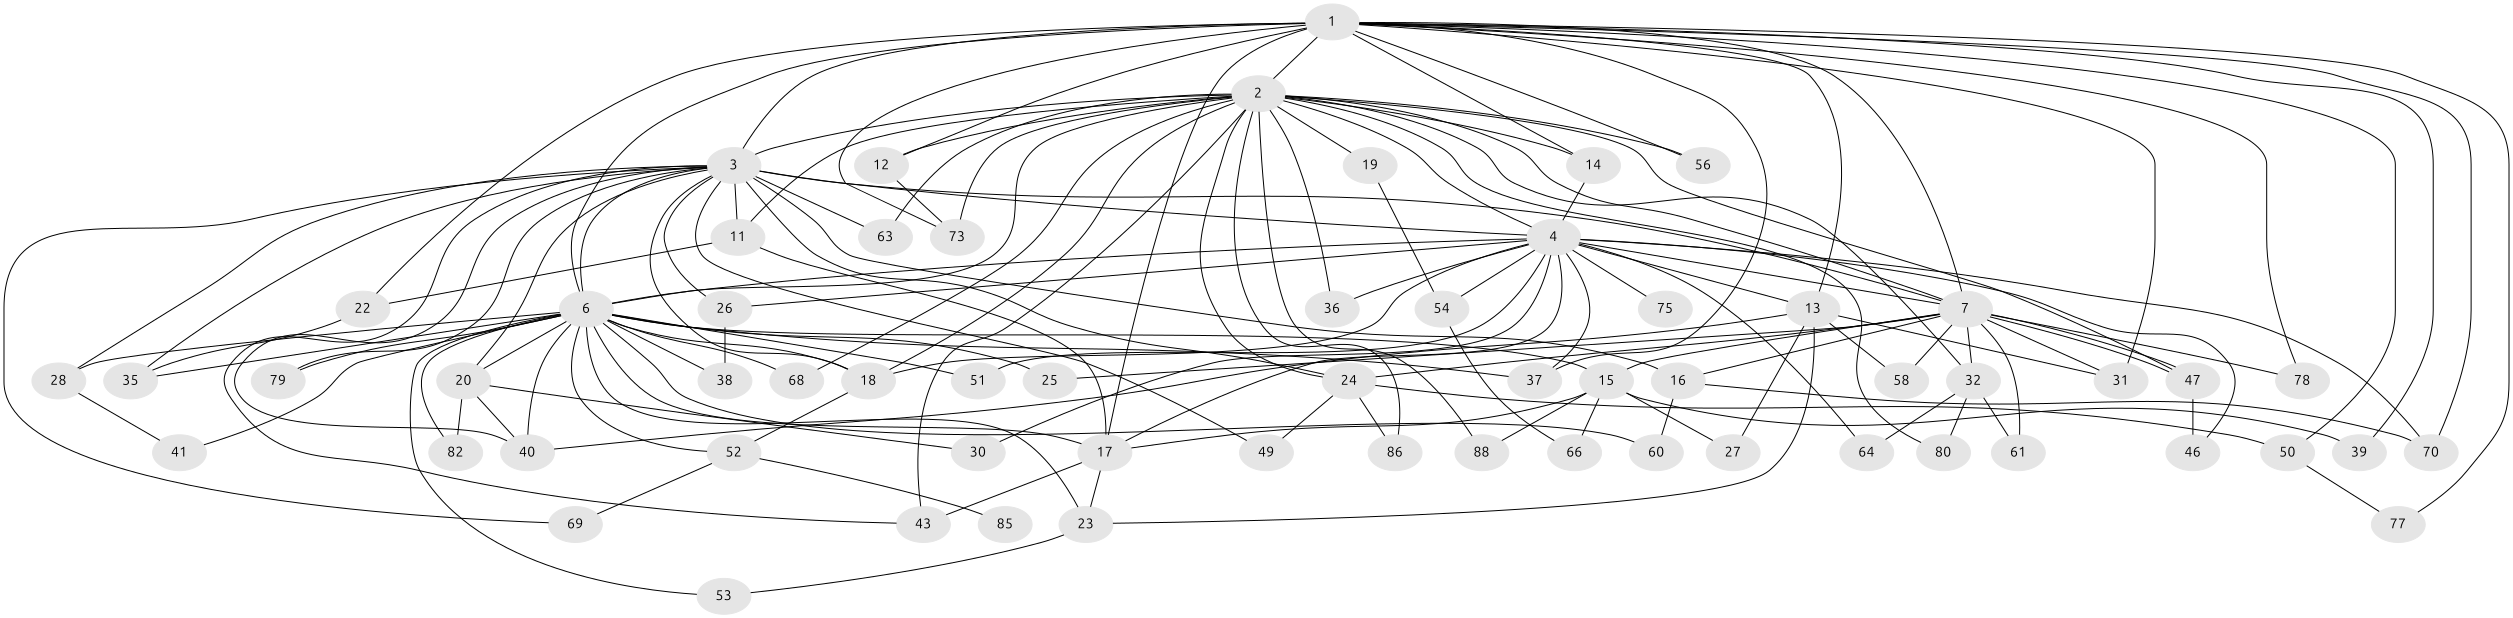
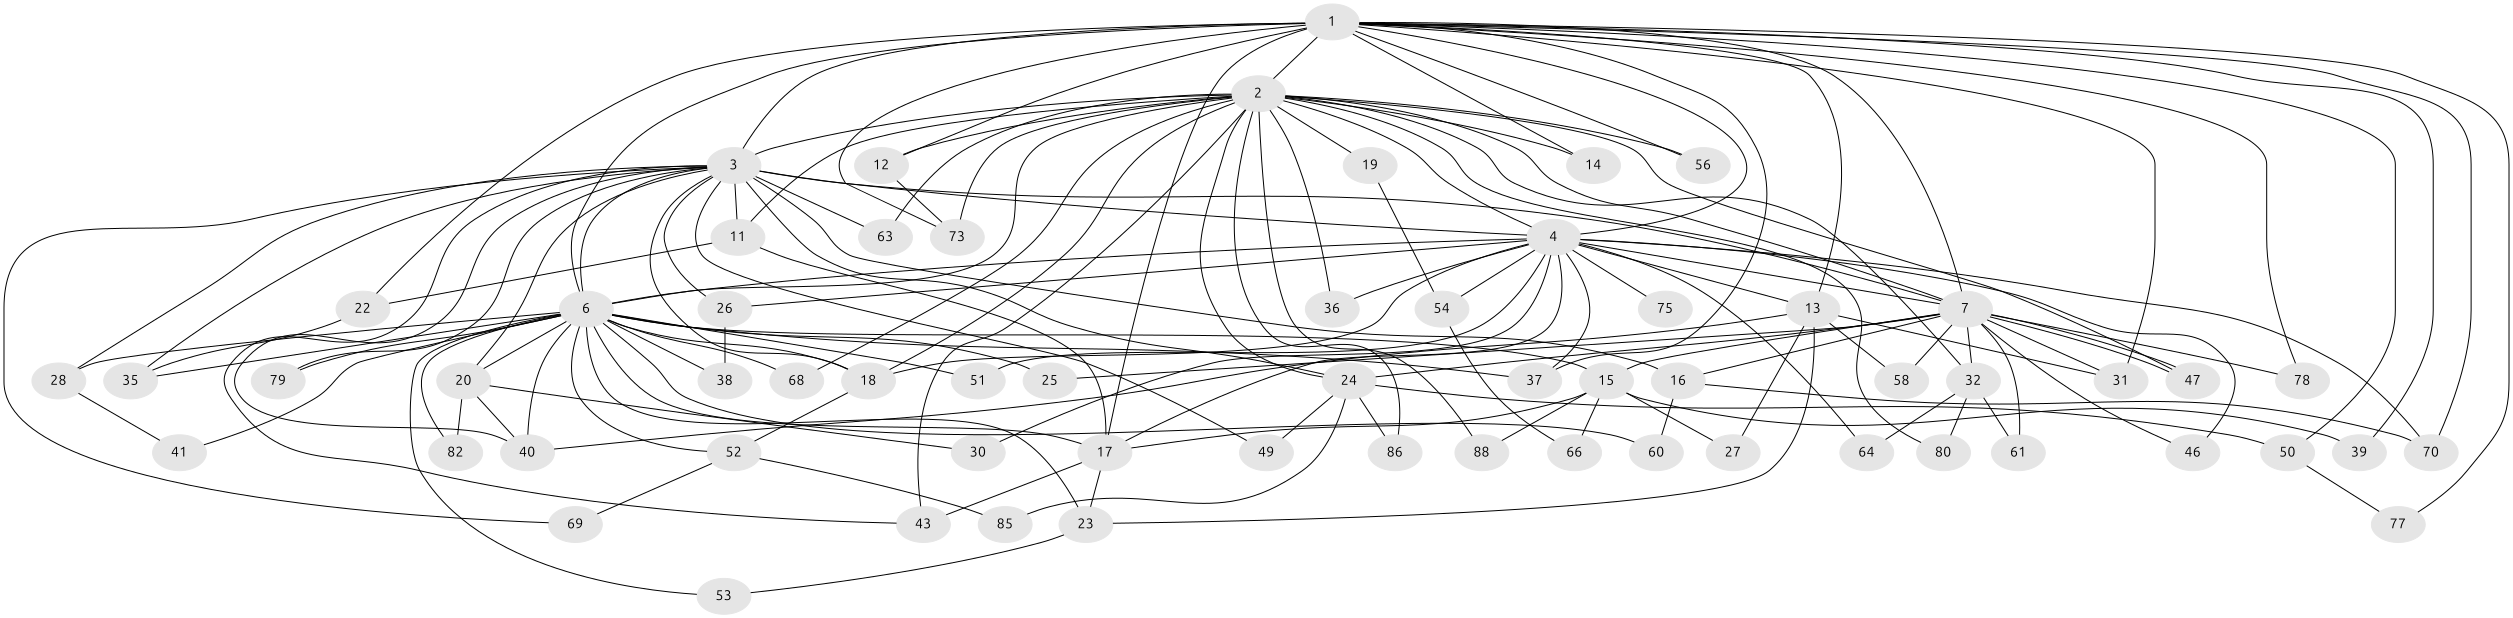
edge "14" -- "4": now "1" -- "4"
edge "47" -- "46": now "7" -- "46"
edge "24" -- "85": added
